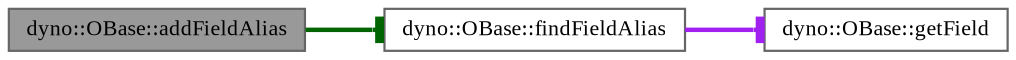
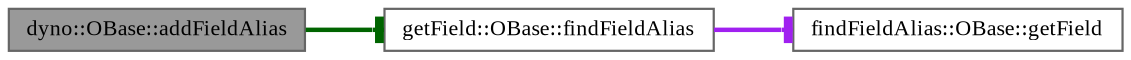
node "dyno::OBase::findFieldAlias": label "dyno::OBase::findFieldAlias" -> "getField::OBase::findFieldAlias"
node "dyno::OBase::getField": label "dyno::OBase::getField" -> "findFieldAlias::OBase::getField"
